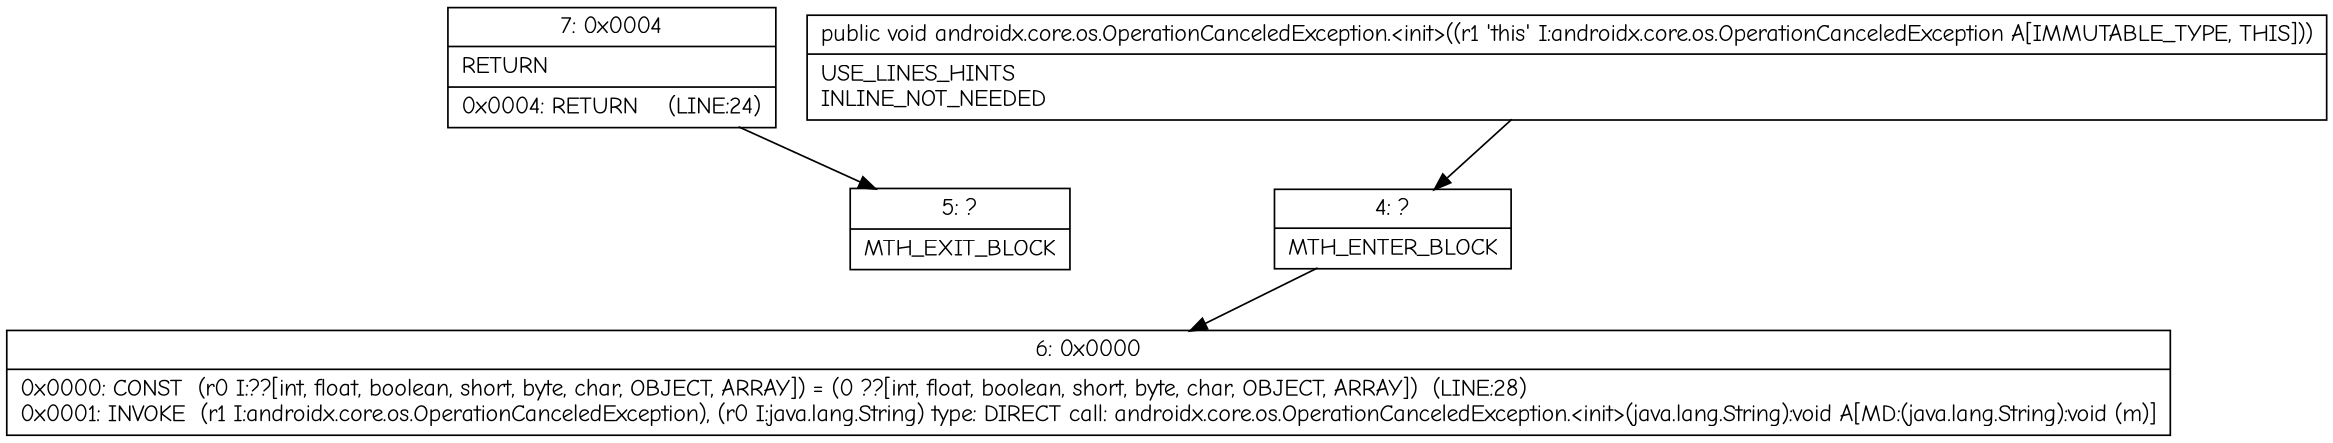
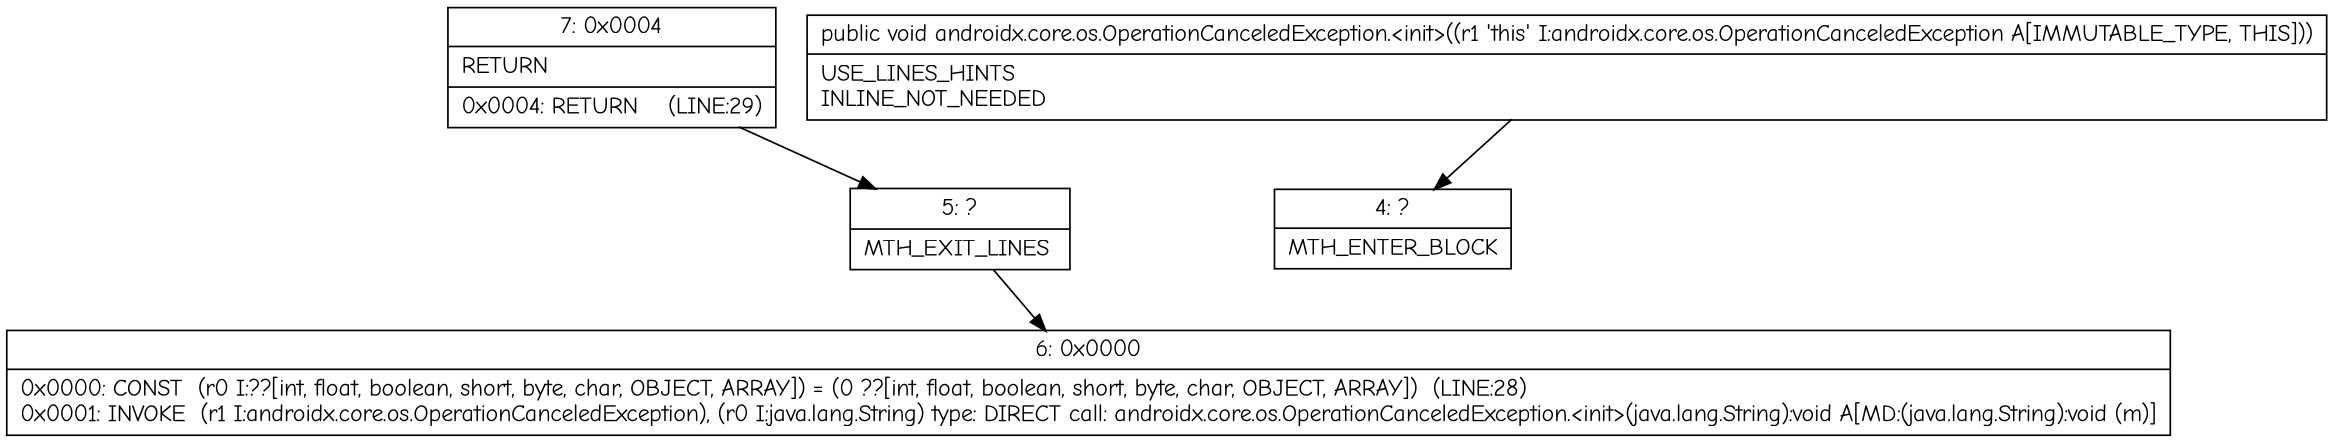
node "7: 0x0004": text "0x0004: RETURN    (LINE:24)" -> "0x0004: RETURN    (LINE:29)"
node "5: ?": text "MTH_EXIT_BLOCK" -> "MTH_EXIT_LINES"
edge "4: ?" -> "6: 0x0000": now "5: ?" -> "6: 0x0000"
